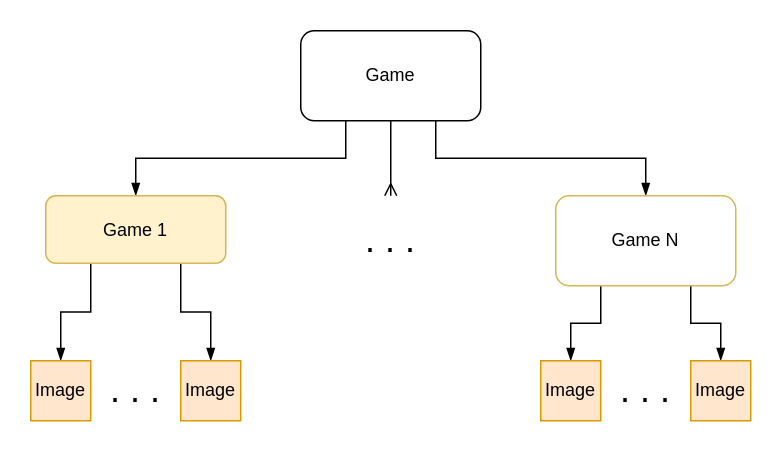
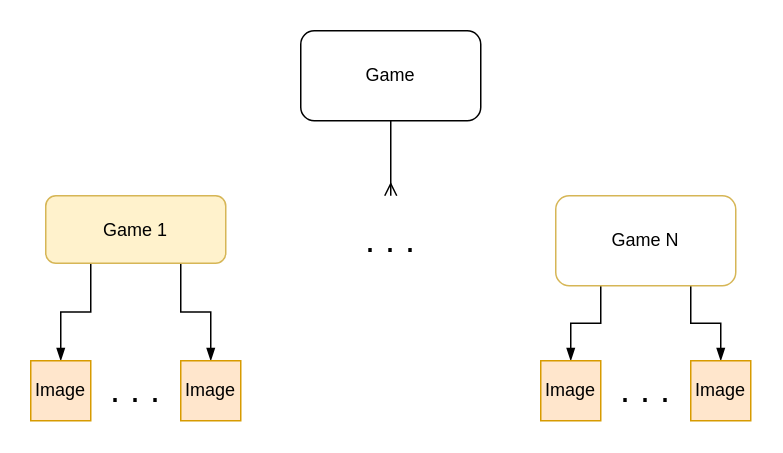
edge "Game" -> "Game 1": removed
edge "Game" -> "Game N": removed
